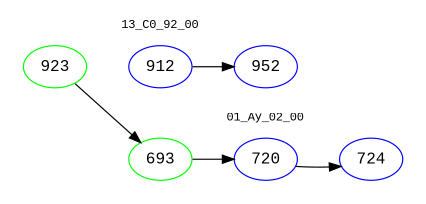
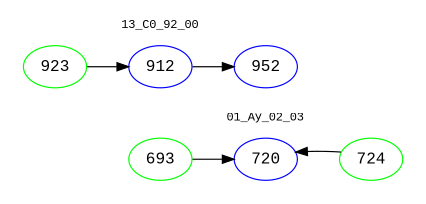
edge "923" -> "693": now "923" -> "912"
cluster "01_Ay_02_00": label "01_Ay_02_00" -> "01_Ay_02_03"
node "724": color blue -> green
edge "720" -> "724": reversed
